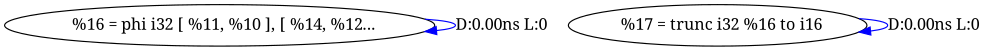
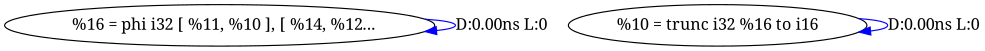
node "%17 = trunc i32 %16 to i16": label "%17 = trunc i32 %16 to i16" -> "%10 = trunc i32 %16 to i16"
